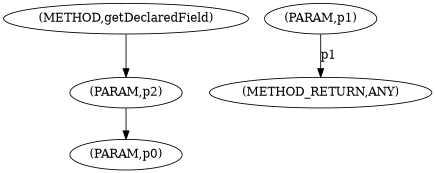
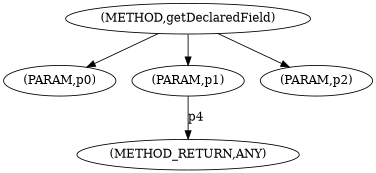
edge "(METHOD,getDeclaredField)" -> "(PARAM,p1)": added
edge "(PARAM,p1)" -> "(METHOD_RETURN,ANY)": label "p1" -> "p4"
edge "(PARAM,p2)" -> "(PARAM,p0)": now "(METHOD,getDeclaredField)" -> "(PARAM,p0)"
